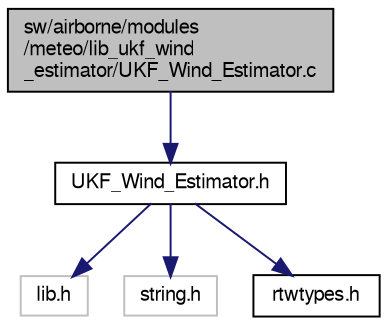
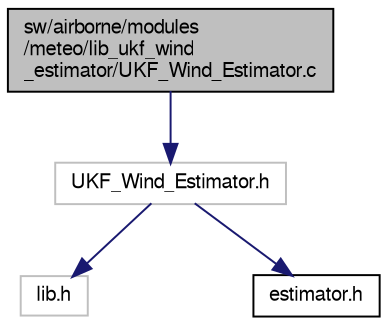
node "UKF_Wind_Estimator.h": color black -> grey75
node "string.h": removed
node "rtwtypes.h": label "rtwtypes.h" -> "estimator.h"
